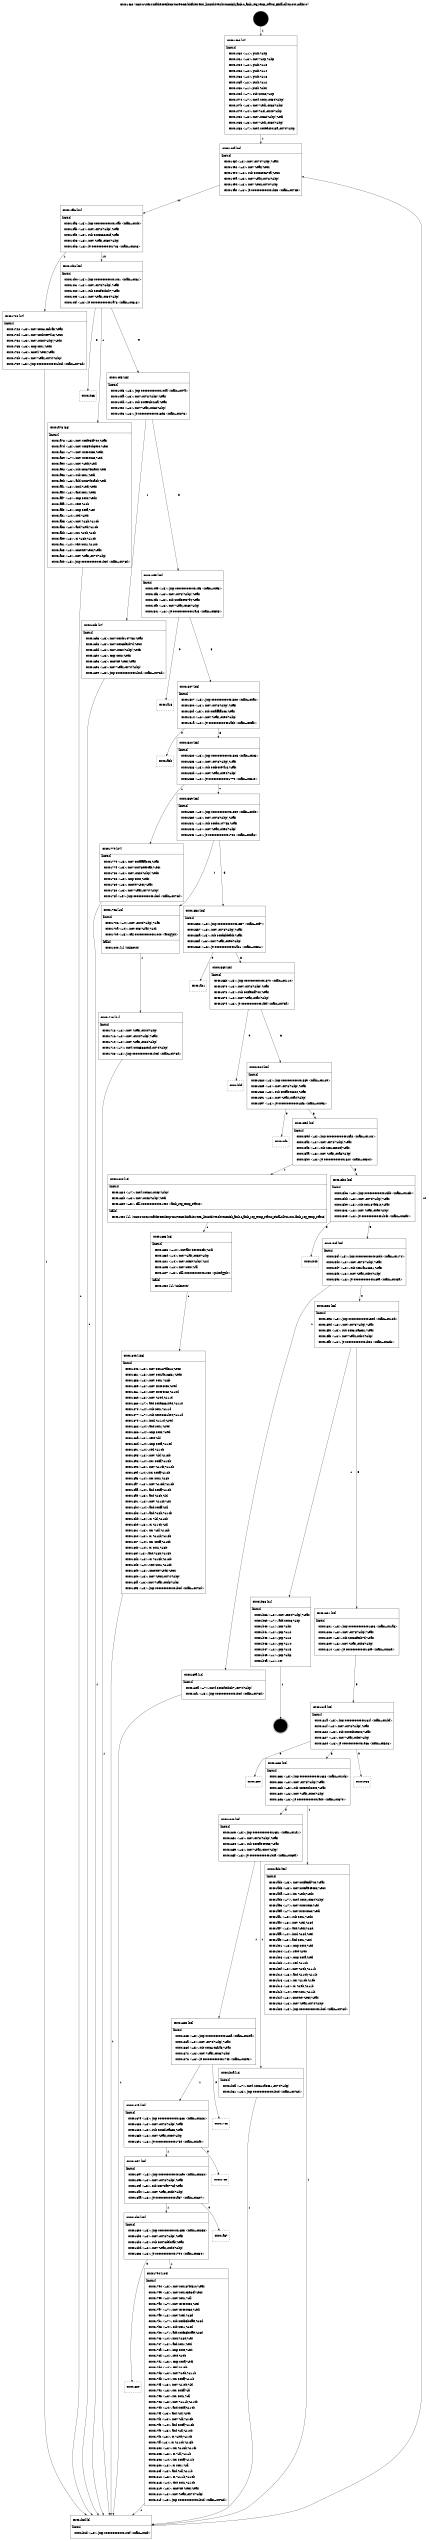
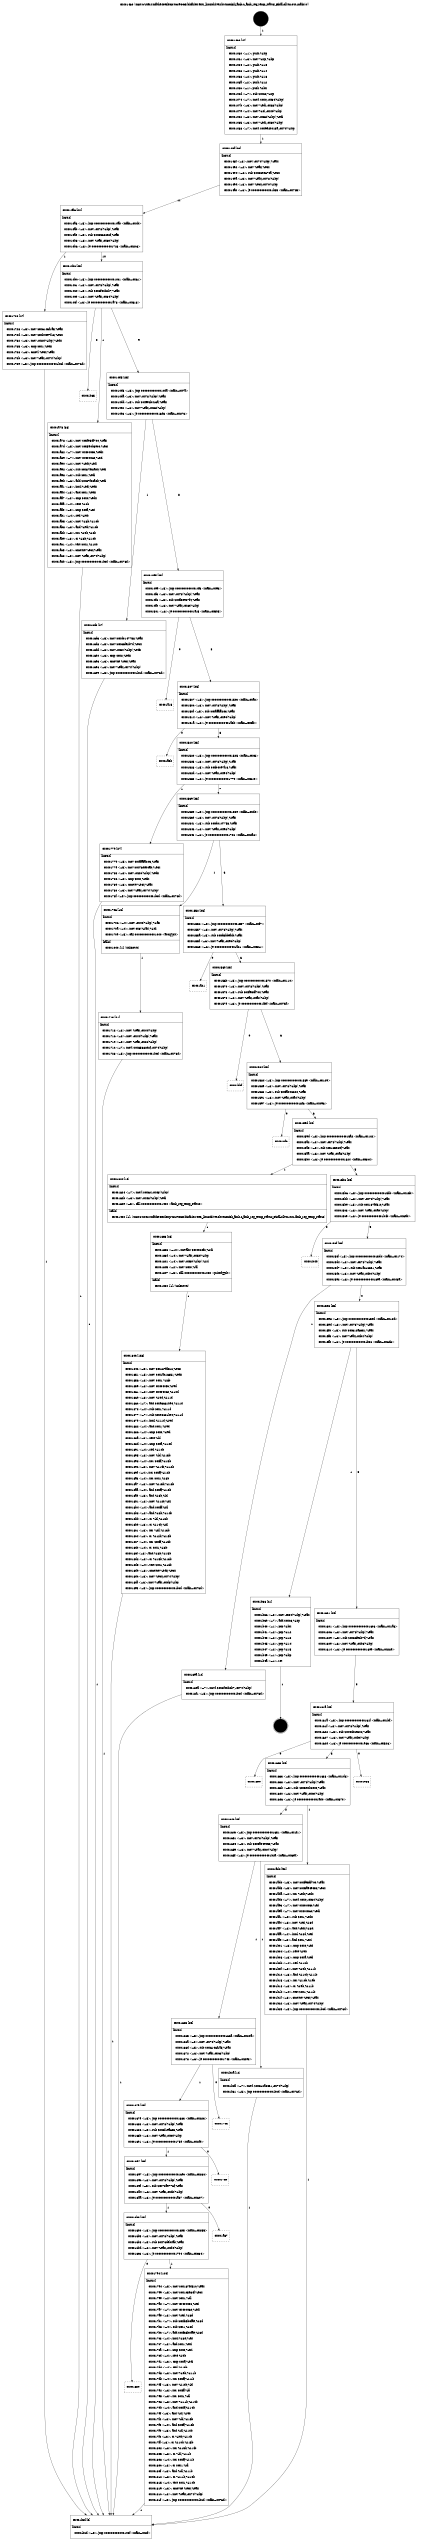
edge "0x401bcd [5]" -> "0x40148f [23]": removed, label "10"
